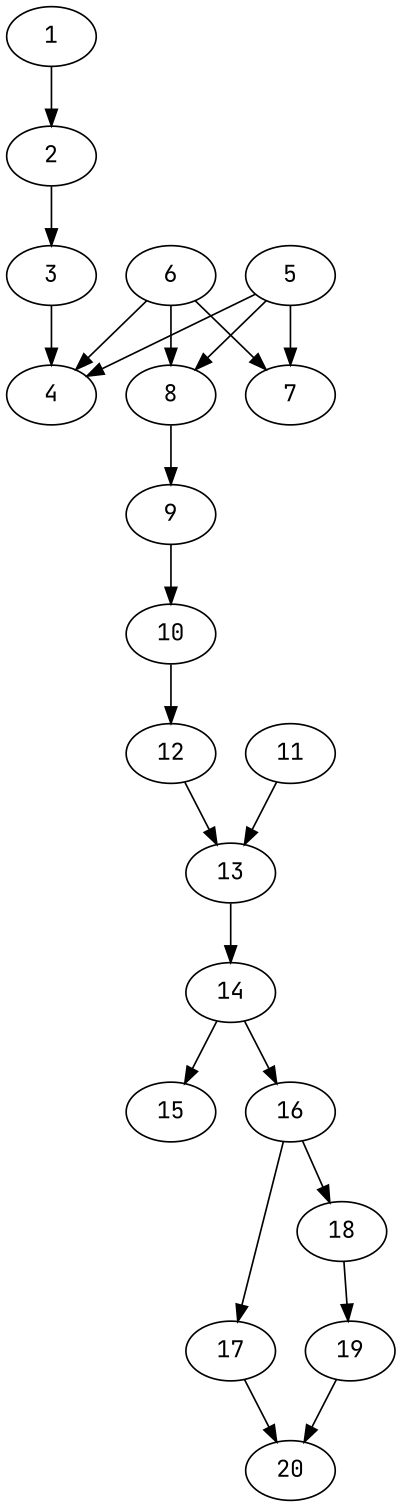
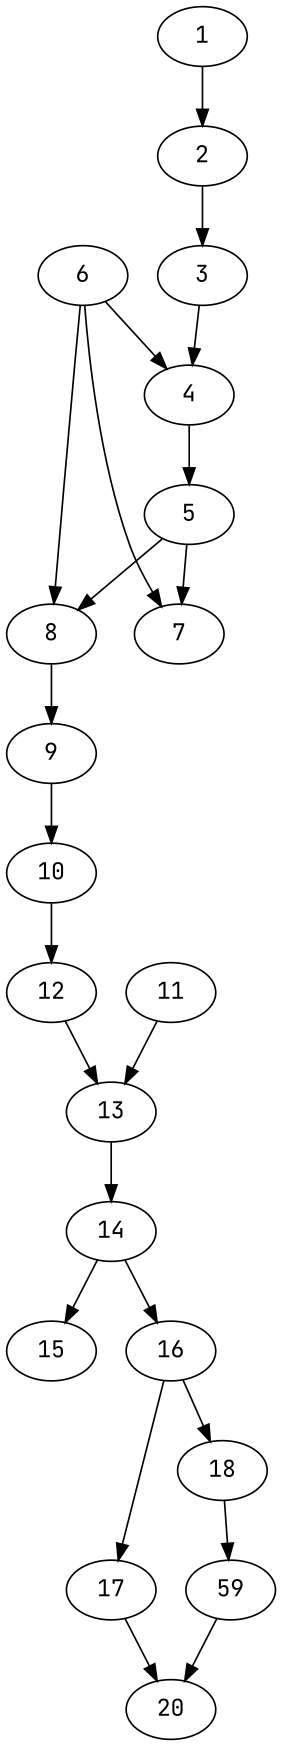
edge "5" -> "4": reversed
node "19": label "19" -> "59"
